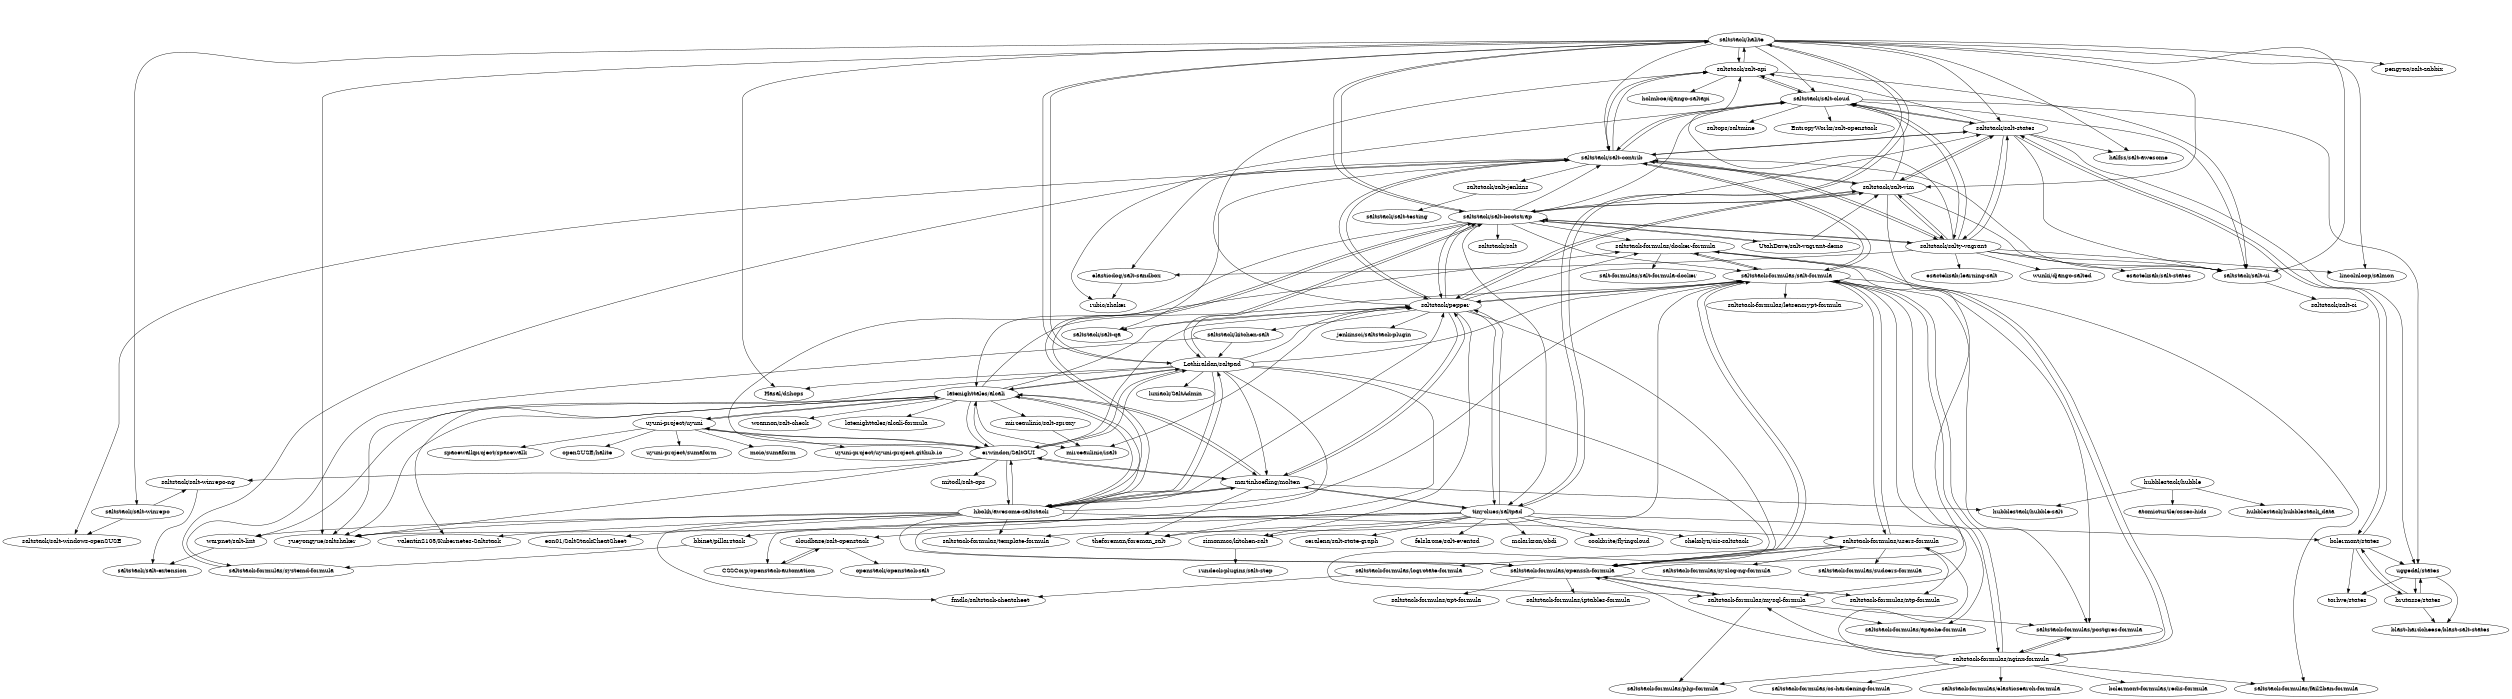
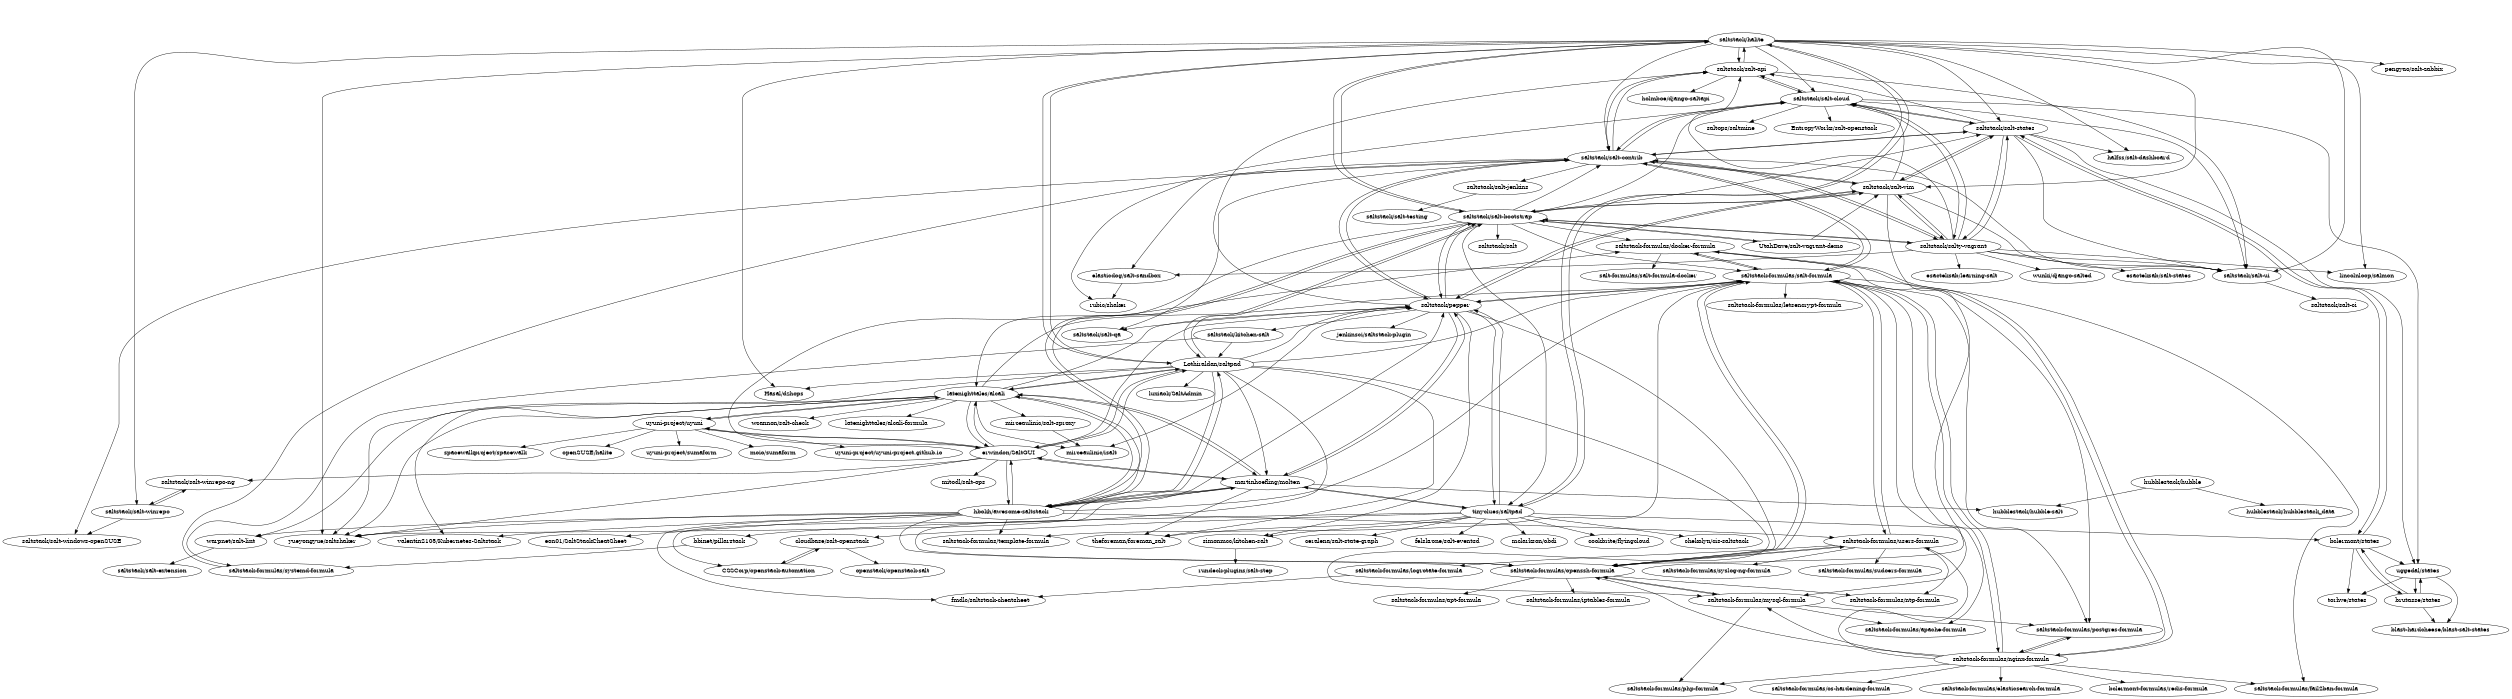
node "halfss/salt-awesome": label "halfss/salt-awesome" -> "halfss/salt-dashboard"
edge "saltstack/pepper" -> "saltstack-formulas/docker-formula": removed
node "atomicturtle/ossec-hids": removed
edge "tinyclues/saltpad" -> "CSSCorp/openstack-automation": now "martinhoefling/molten" -> "CSSCorp/openstack-automation"
edge "saltstack/salt-winrepo-ng" -> "saltstack/salt-extension": now "saltstack/salt-winrepo-ng" -> "saltstack/salt-winrepo"
